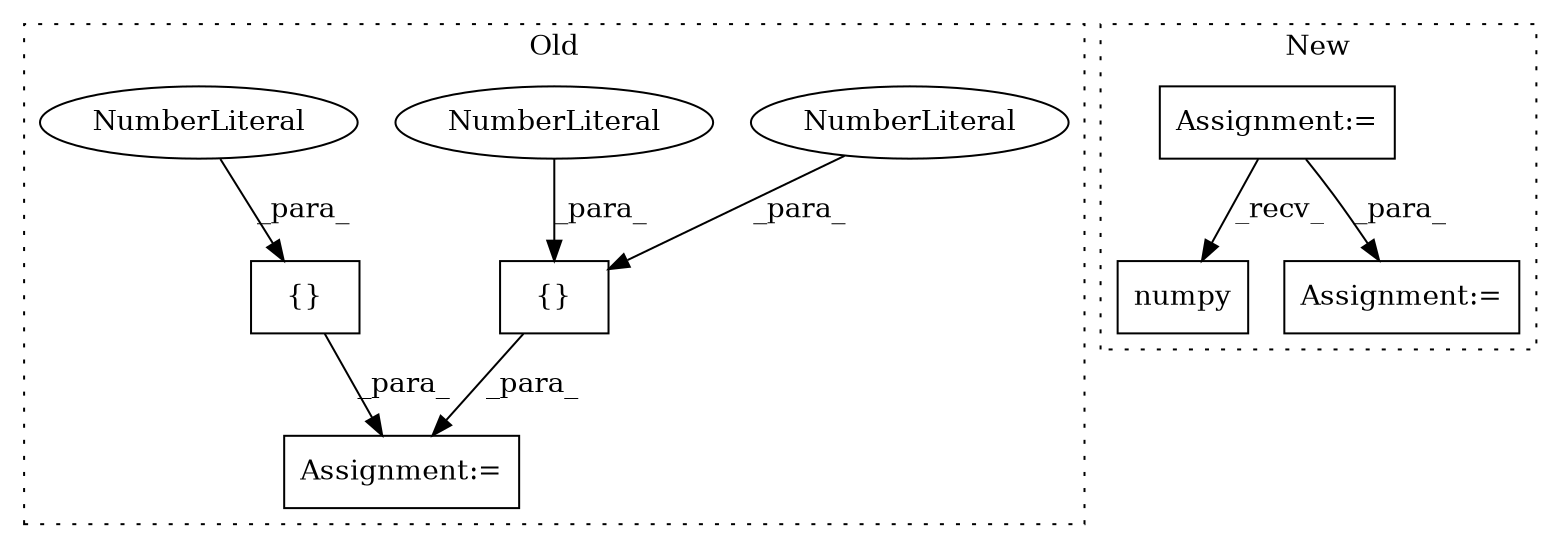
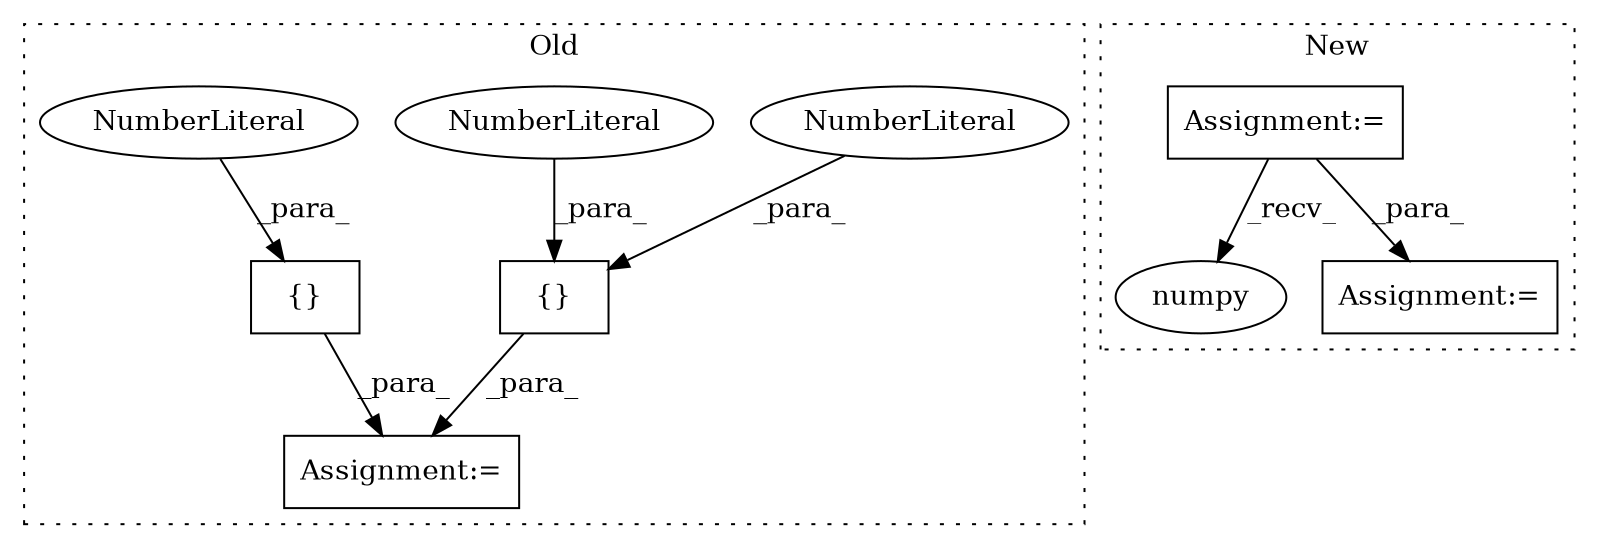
node "numpy": shape box -> ellipse
